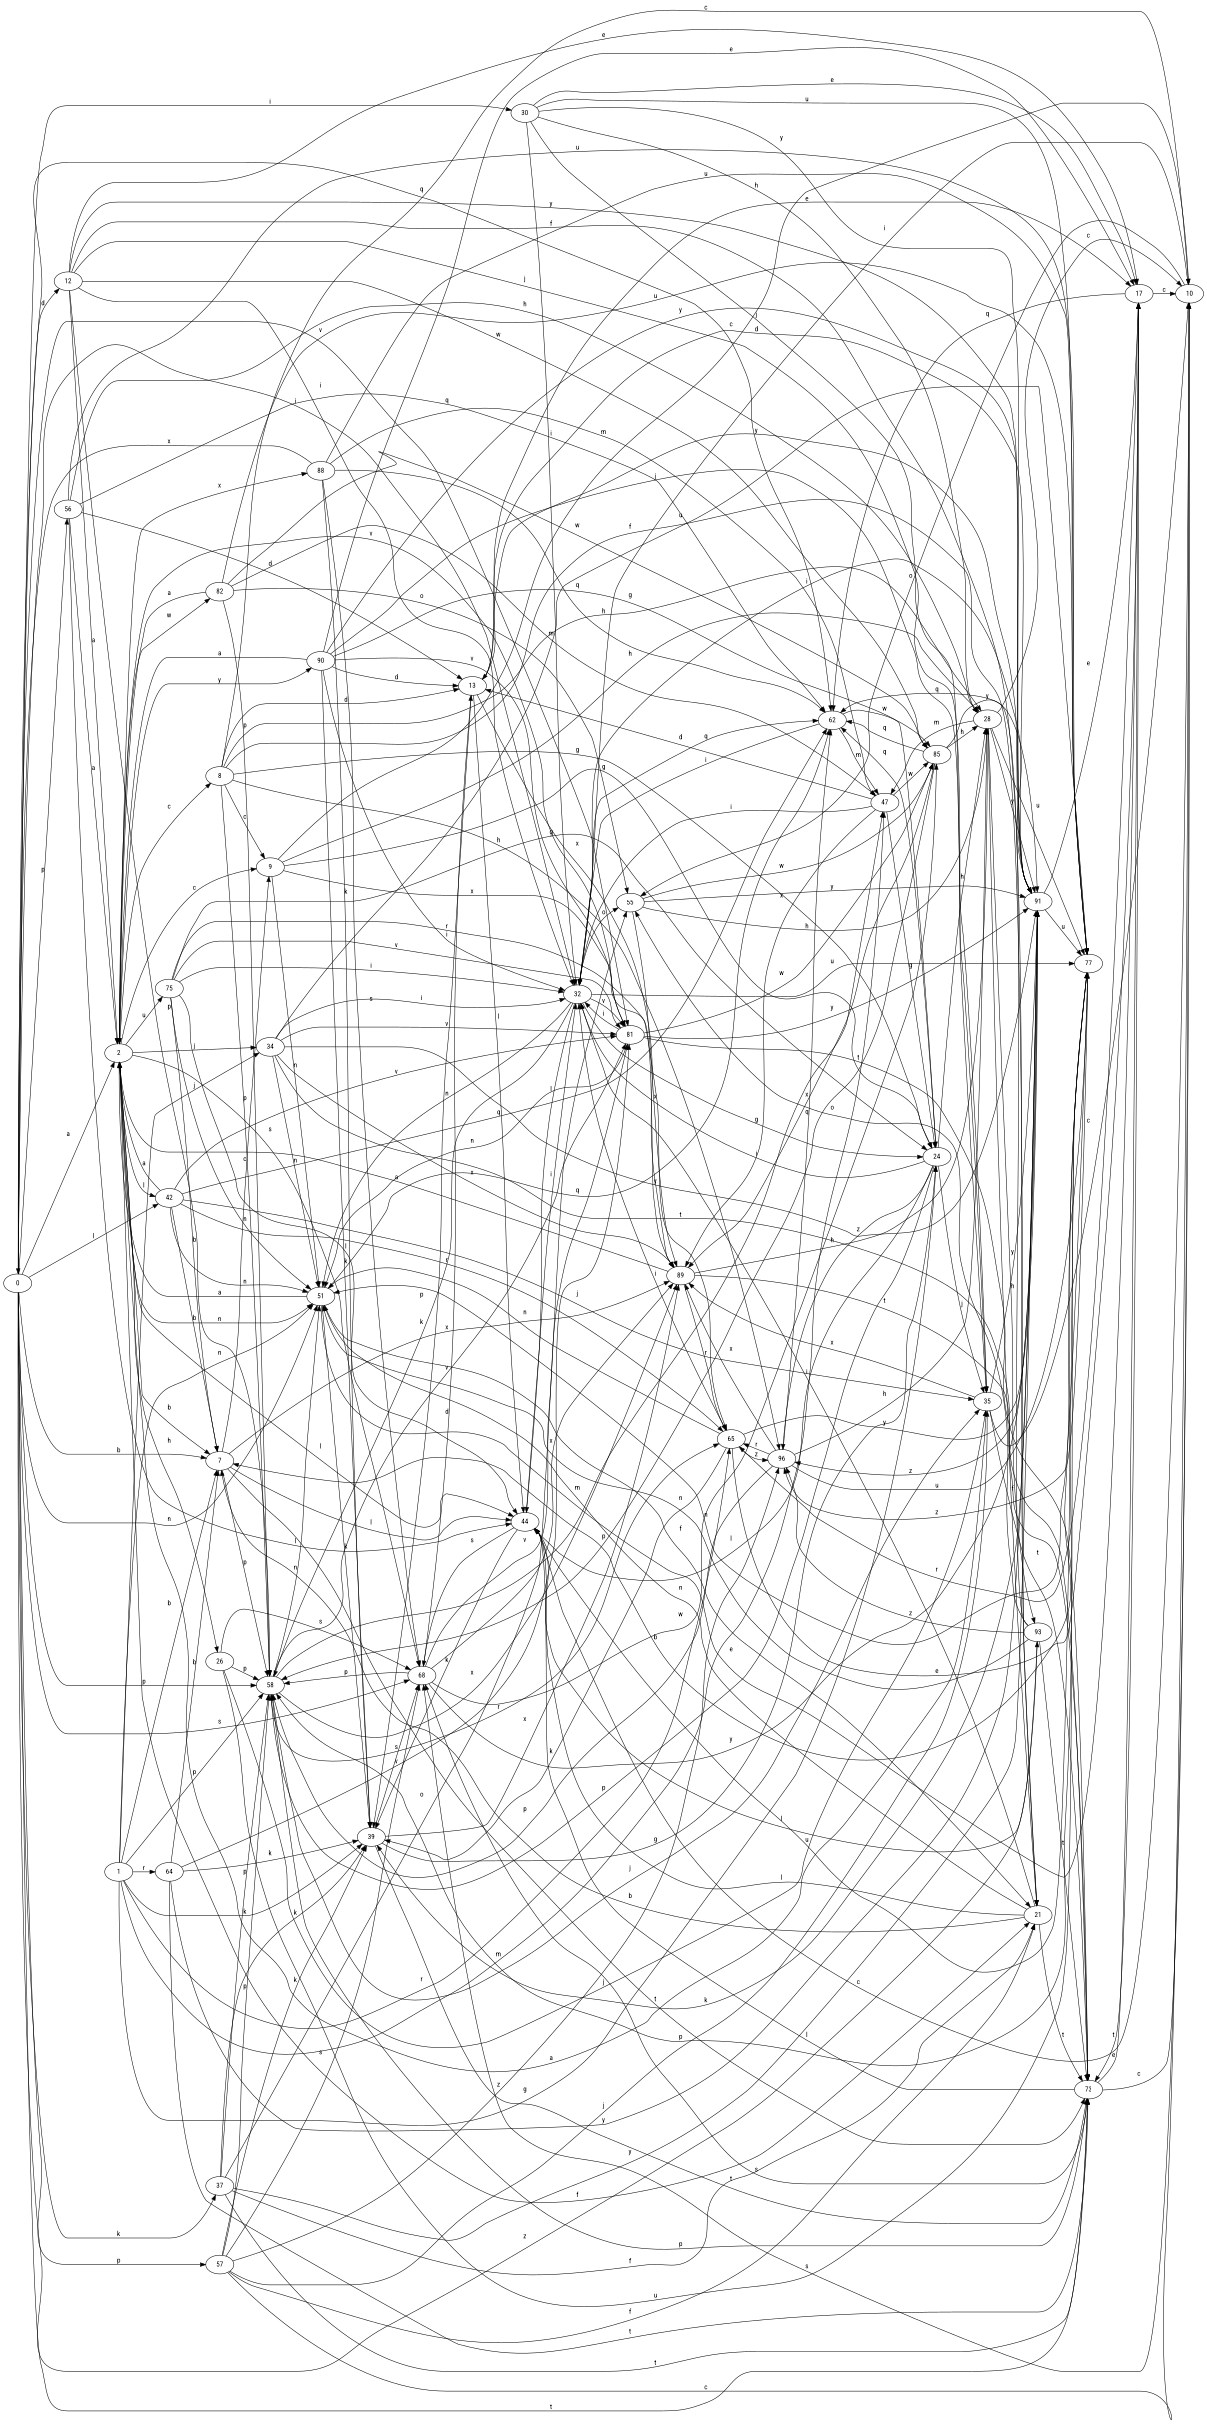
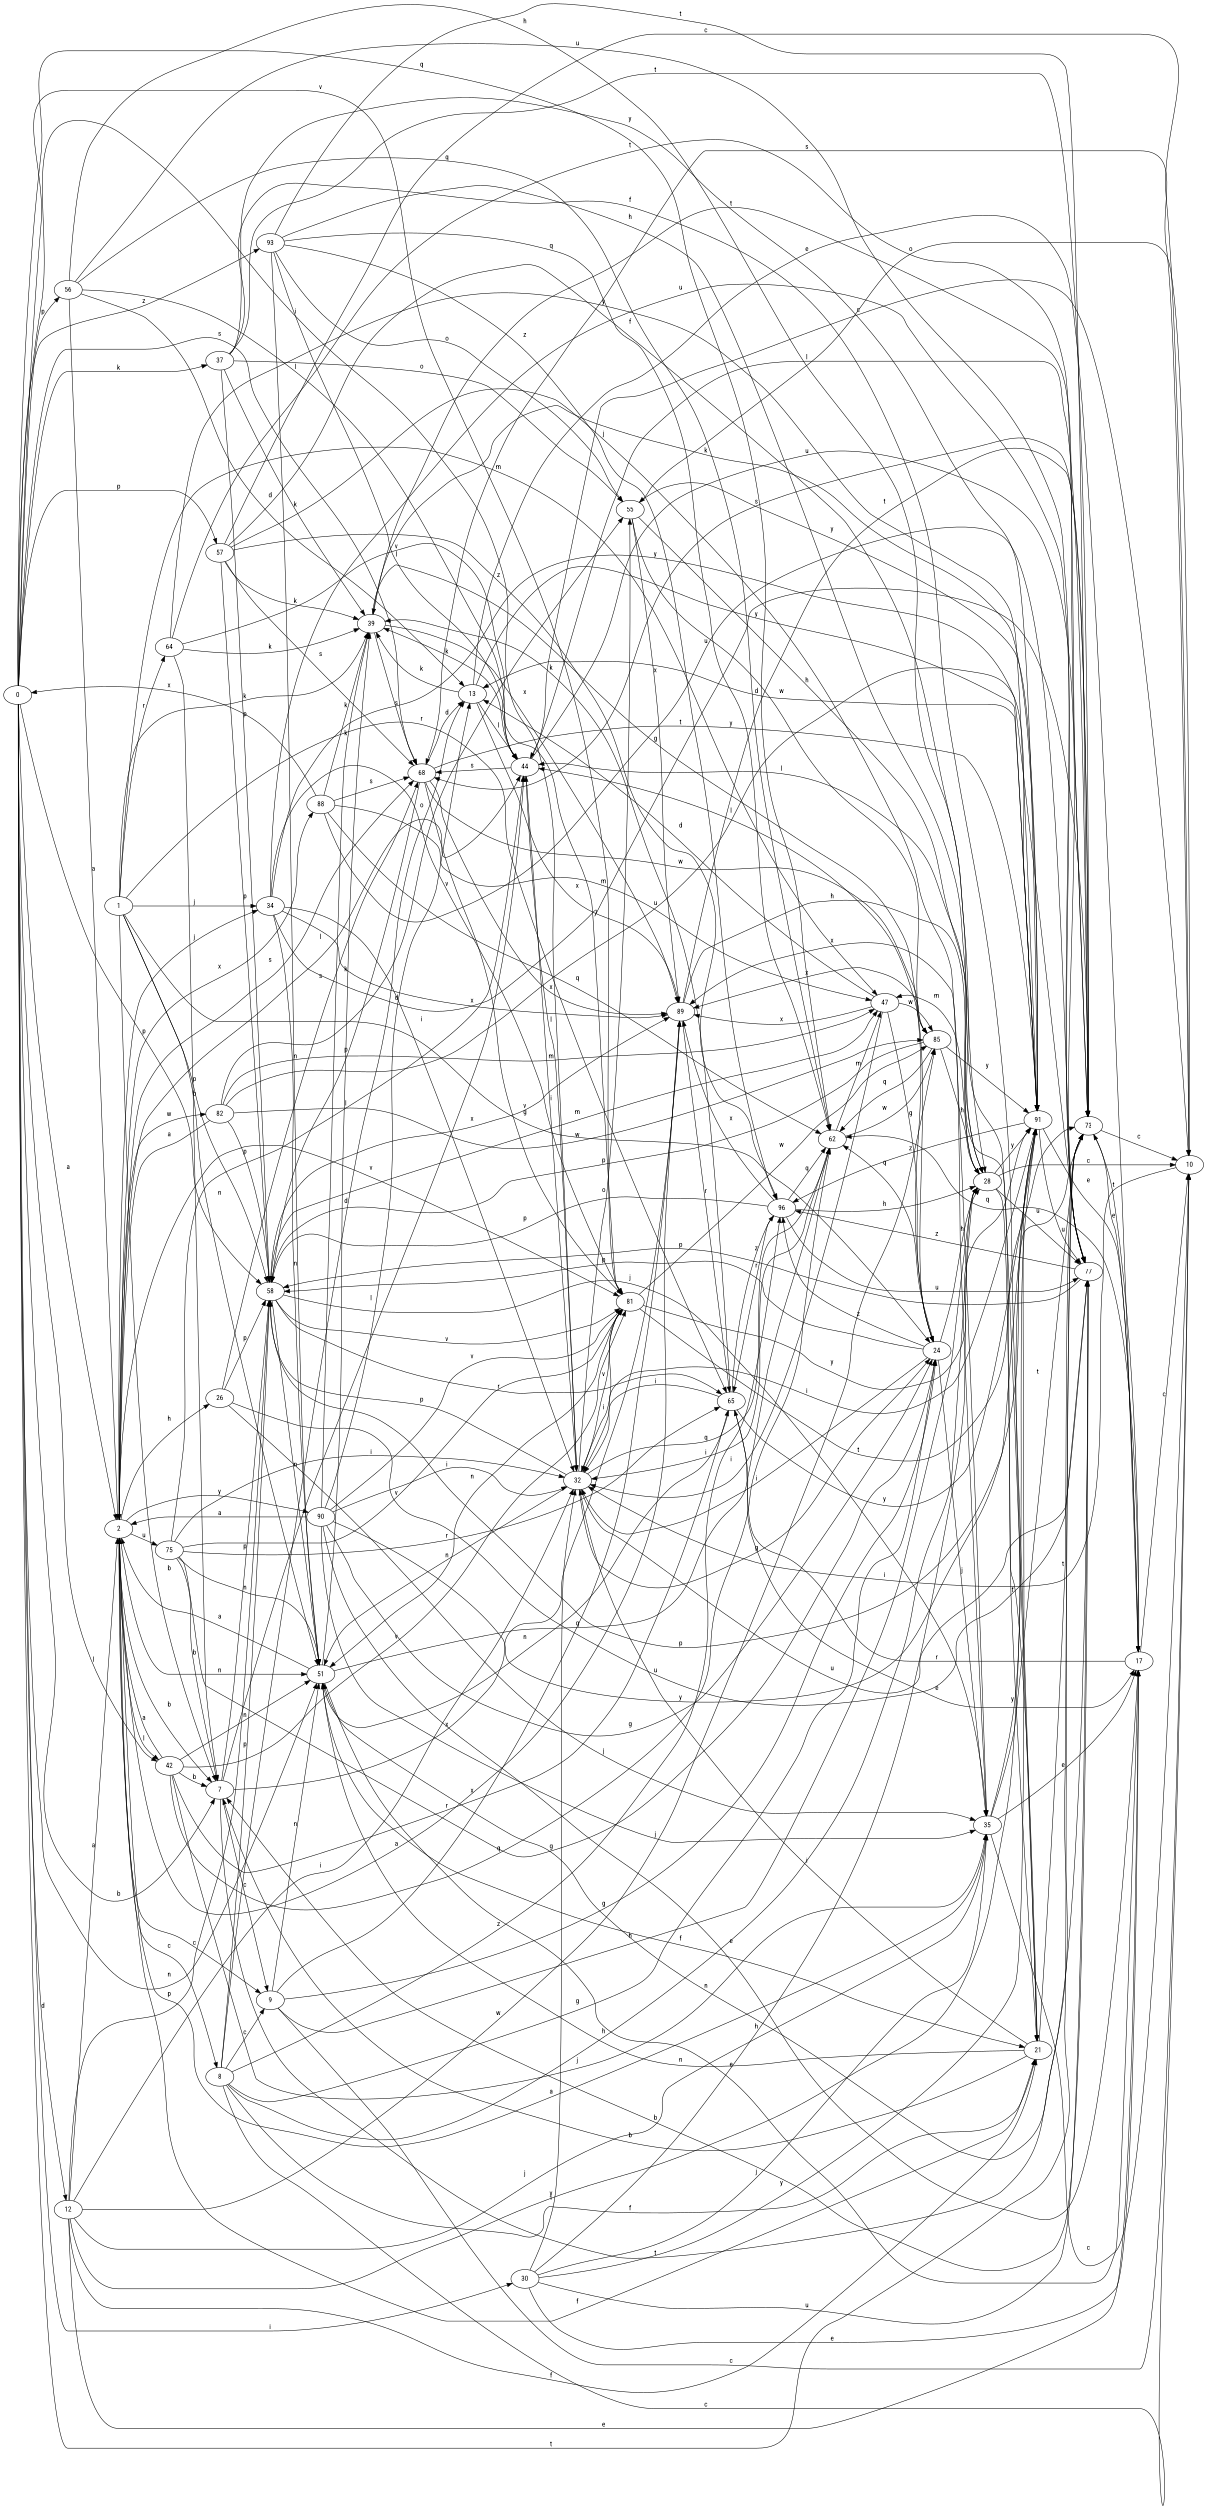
edge "8" -> "96": label "h" -> "z"
edge "28" -> "93": reversed
edge "35" -> "17": added, label "e"
